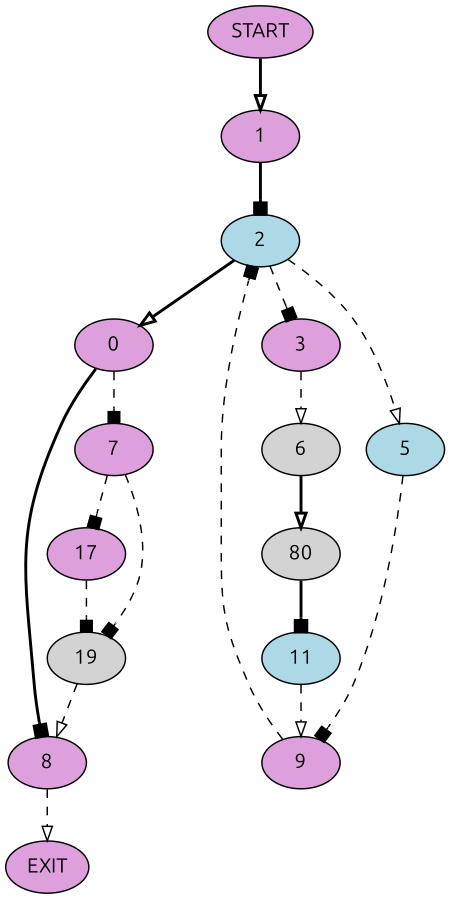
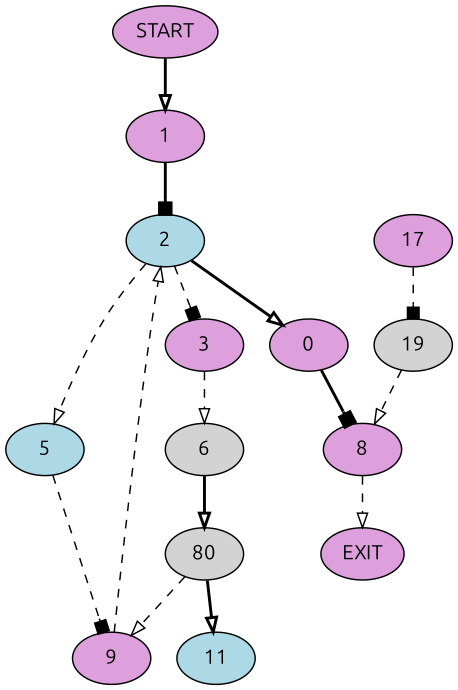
node "7": removed
edge "9" -> "2": arrowhead box -> onormal
edge "80" -> "11": arrowhead box -> onormal
edge "11" -> "9": now "80" -> "9"
